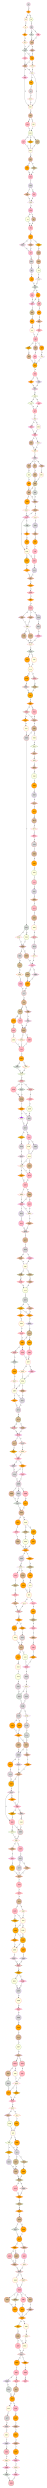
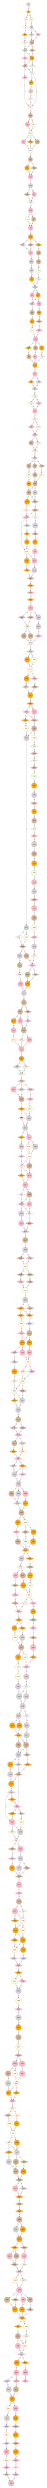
node "S435": shape diamond -> circle
